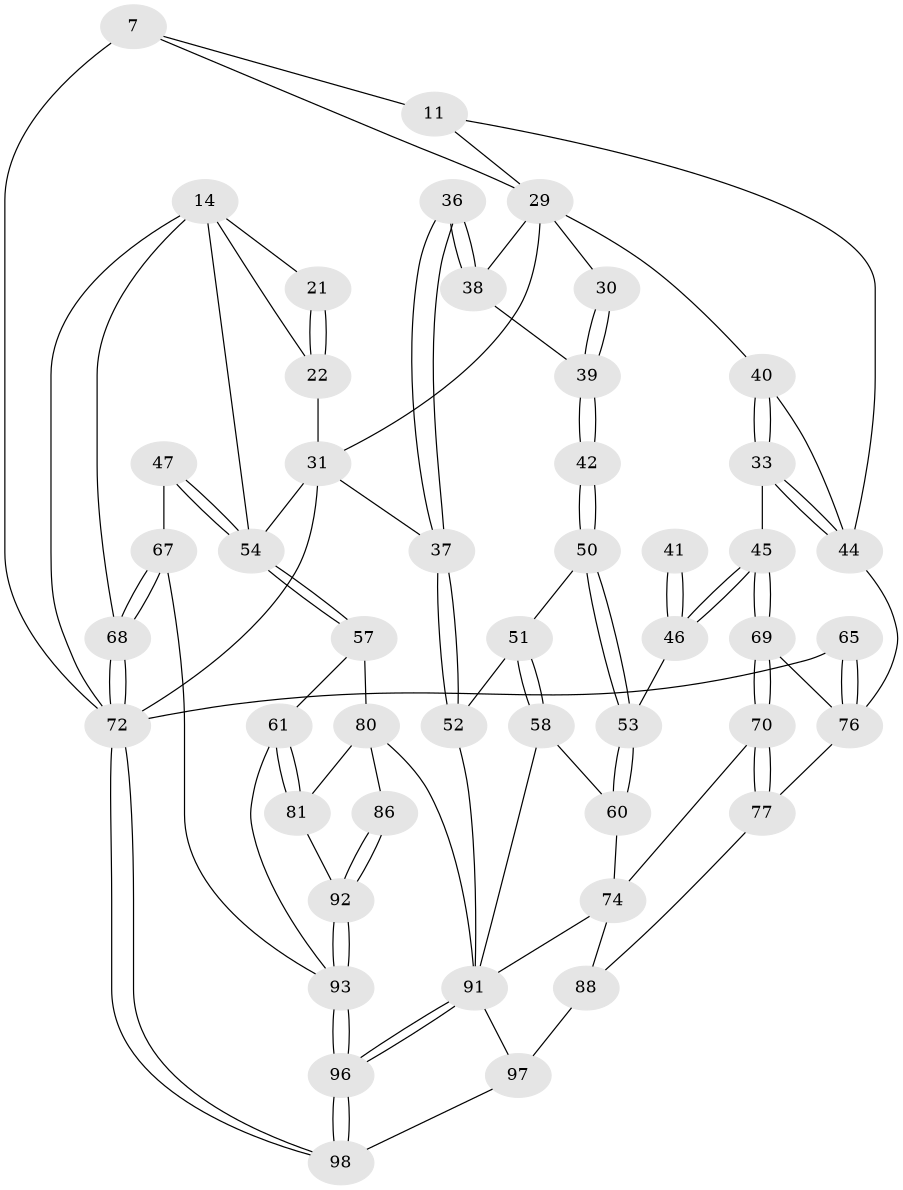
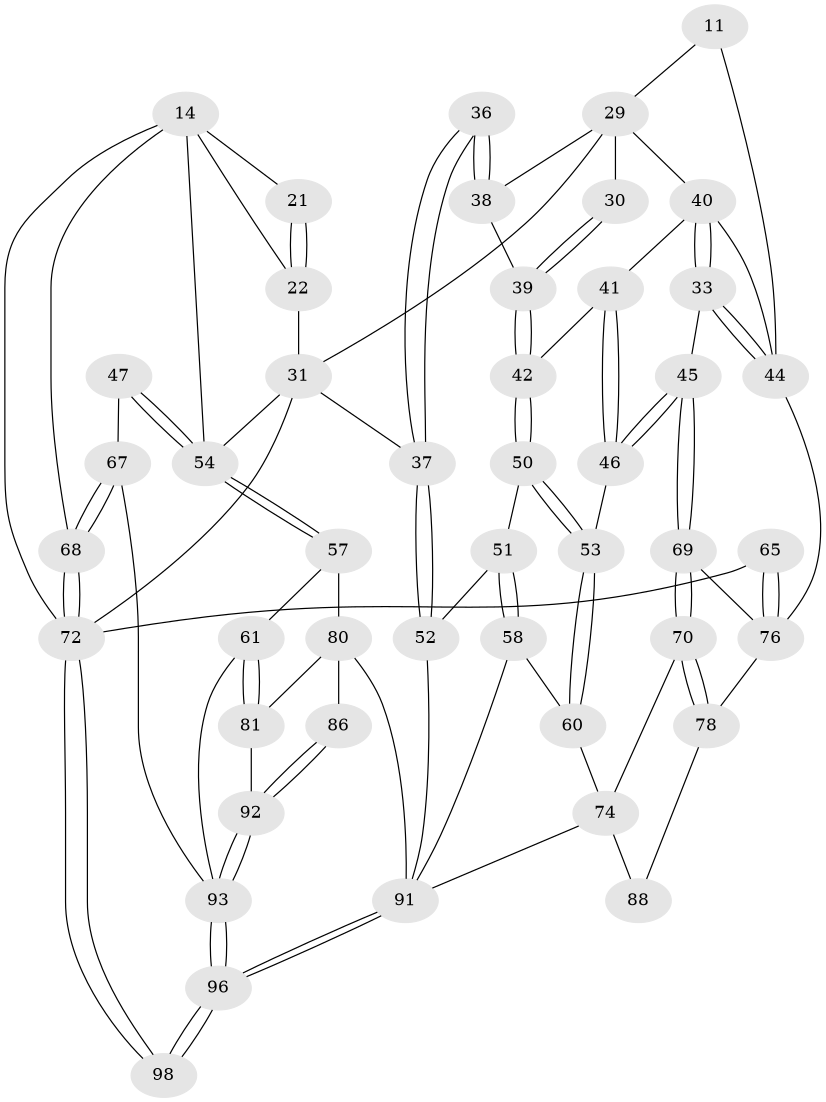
node "7": removed
edge "40" -- "41": added
edge "41" -- "42": added
node "77": label "77" -> "78"
node "97": removed
